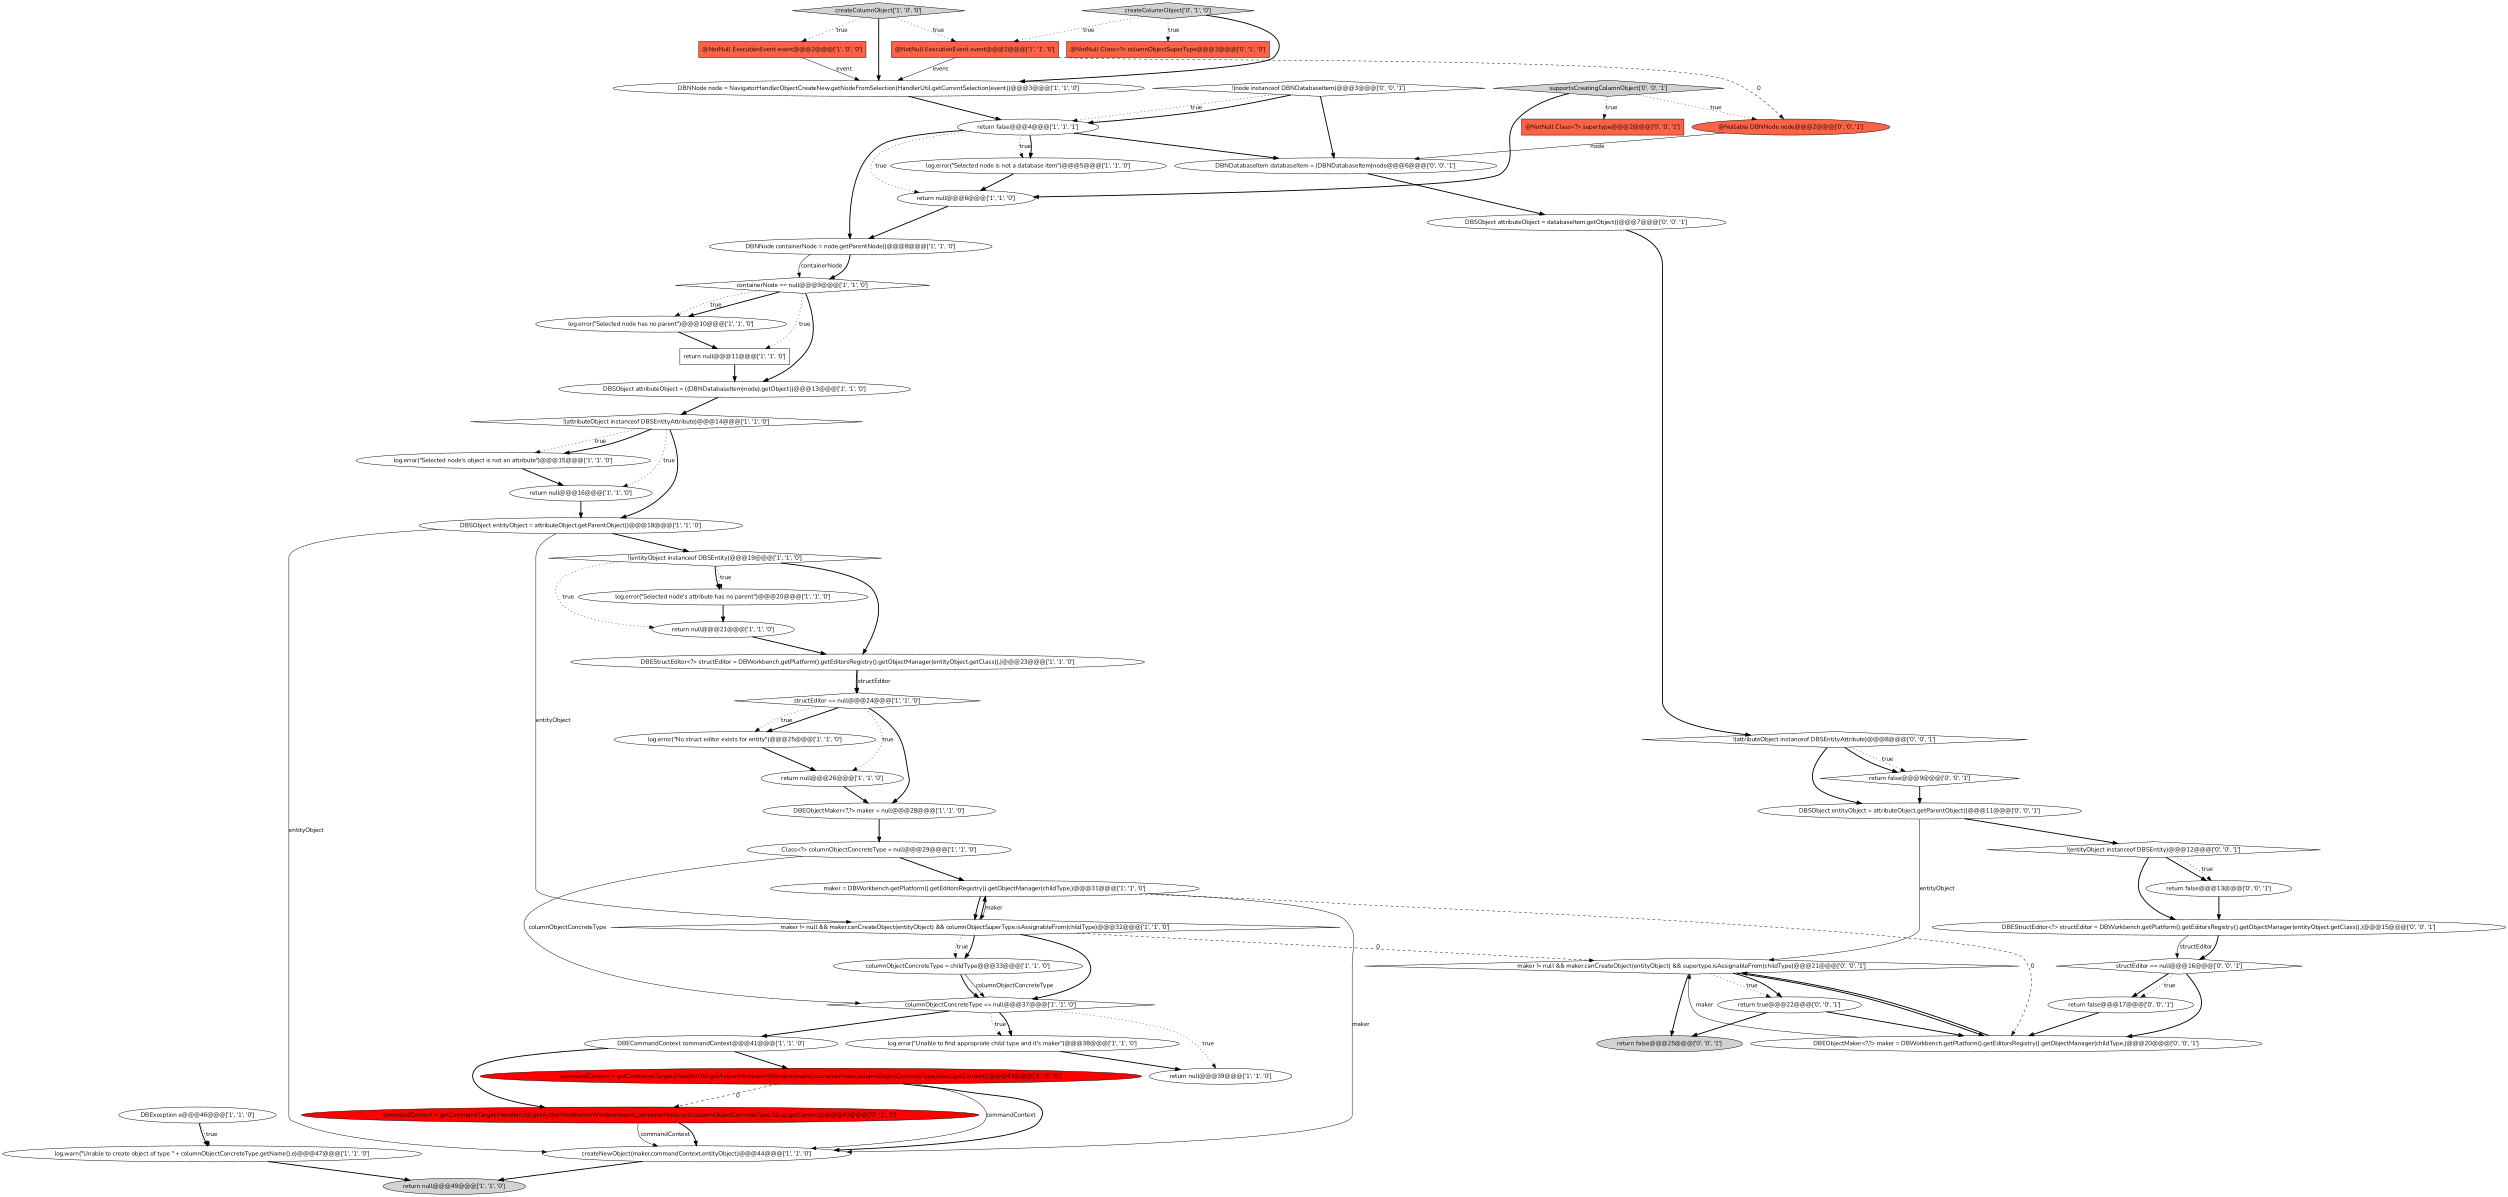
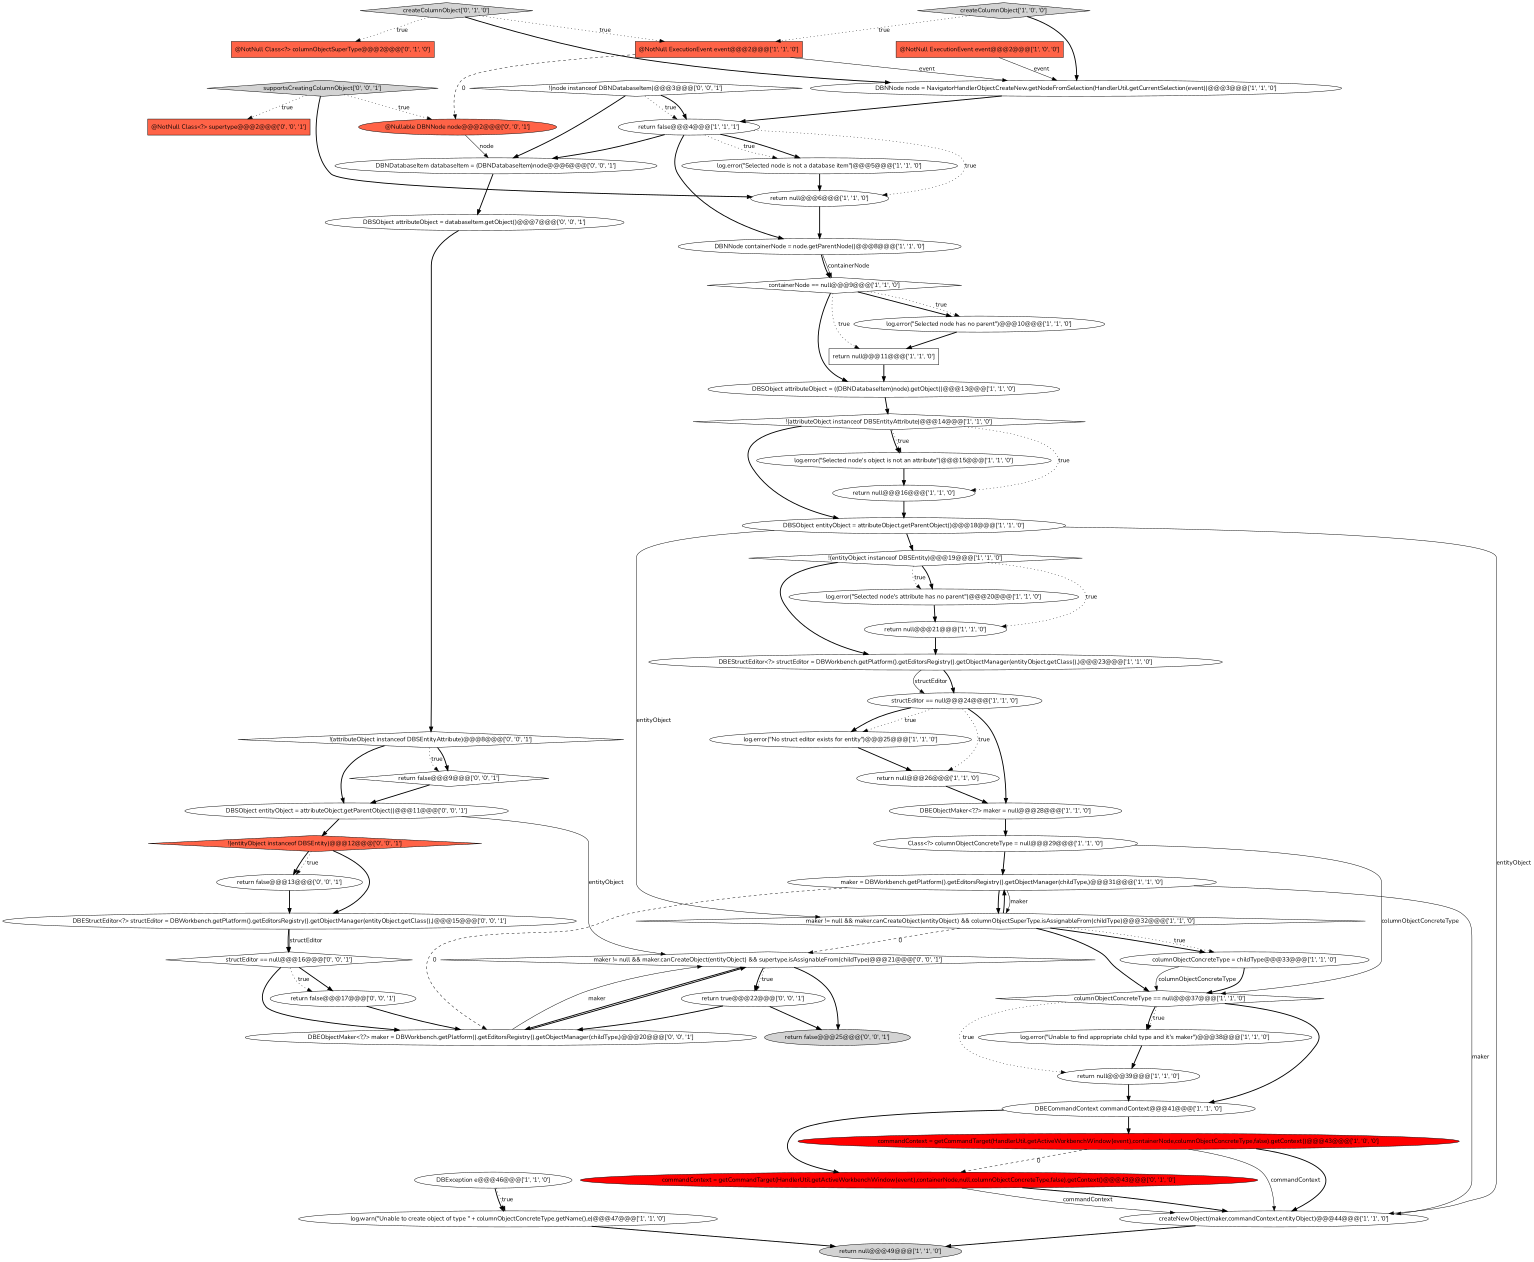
edge "createColumnObject['1', '0', '0']" -> "@NotNull ExecutionEvent event@@@2@@@['1', '0', '0']": removed, label "true"
node "structEditor == null@@@24@@@['1', '1', '0']": shape diamond -> ellipse
node "!(entityObject instanceof DBSEntity)@@@12@@@['0', '0', '1']": fillcolor white -> tomato
edge "return null@@@39@@@['1', '1', '0']" -> "DBECommandContext commandContext@@@41@@@['1', '1', '0']": added
